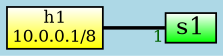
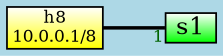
node "h1 10.0.0.1/8": label "h1 10.0.0.1/8" -> "h8 10.0.0.1/8"
